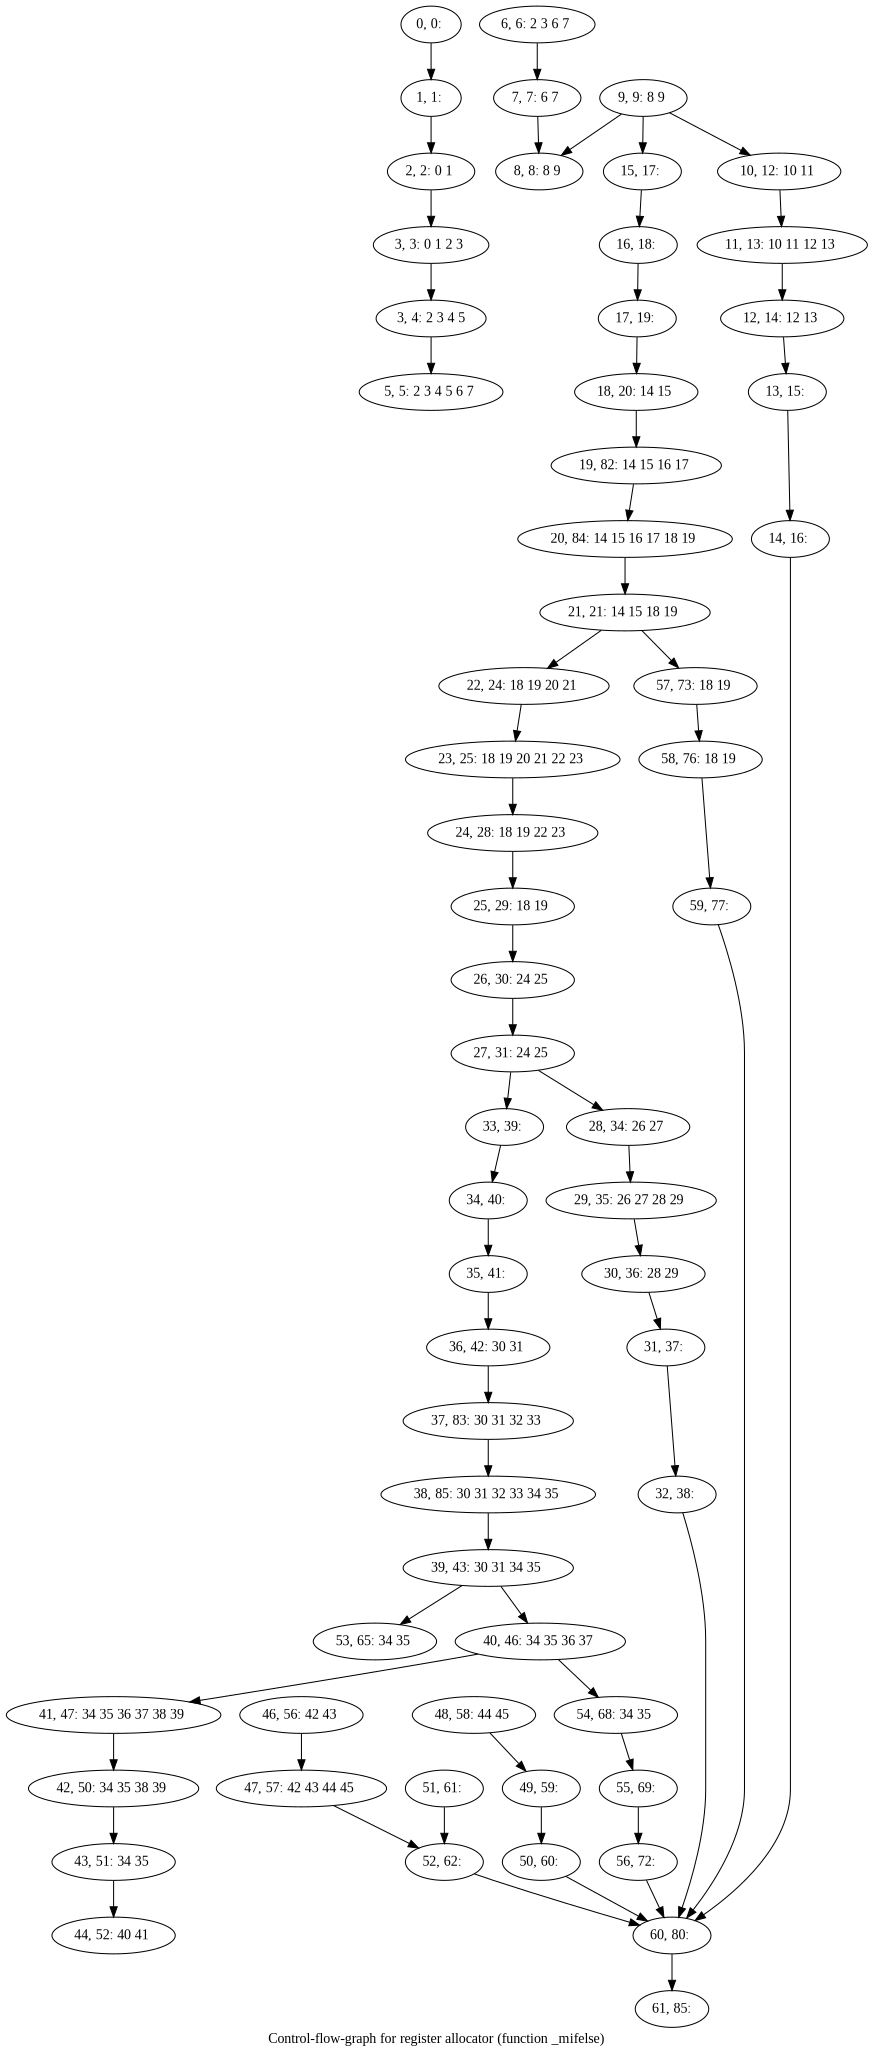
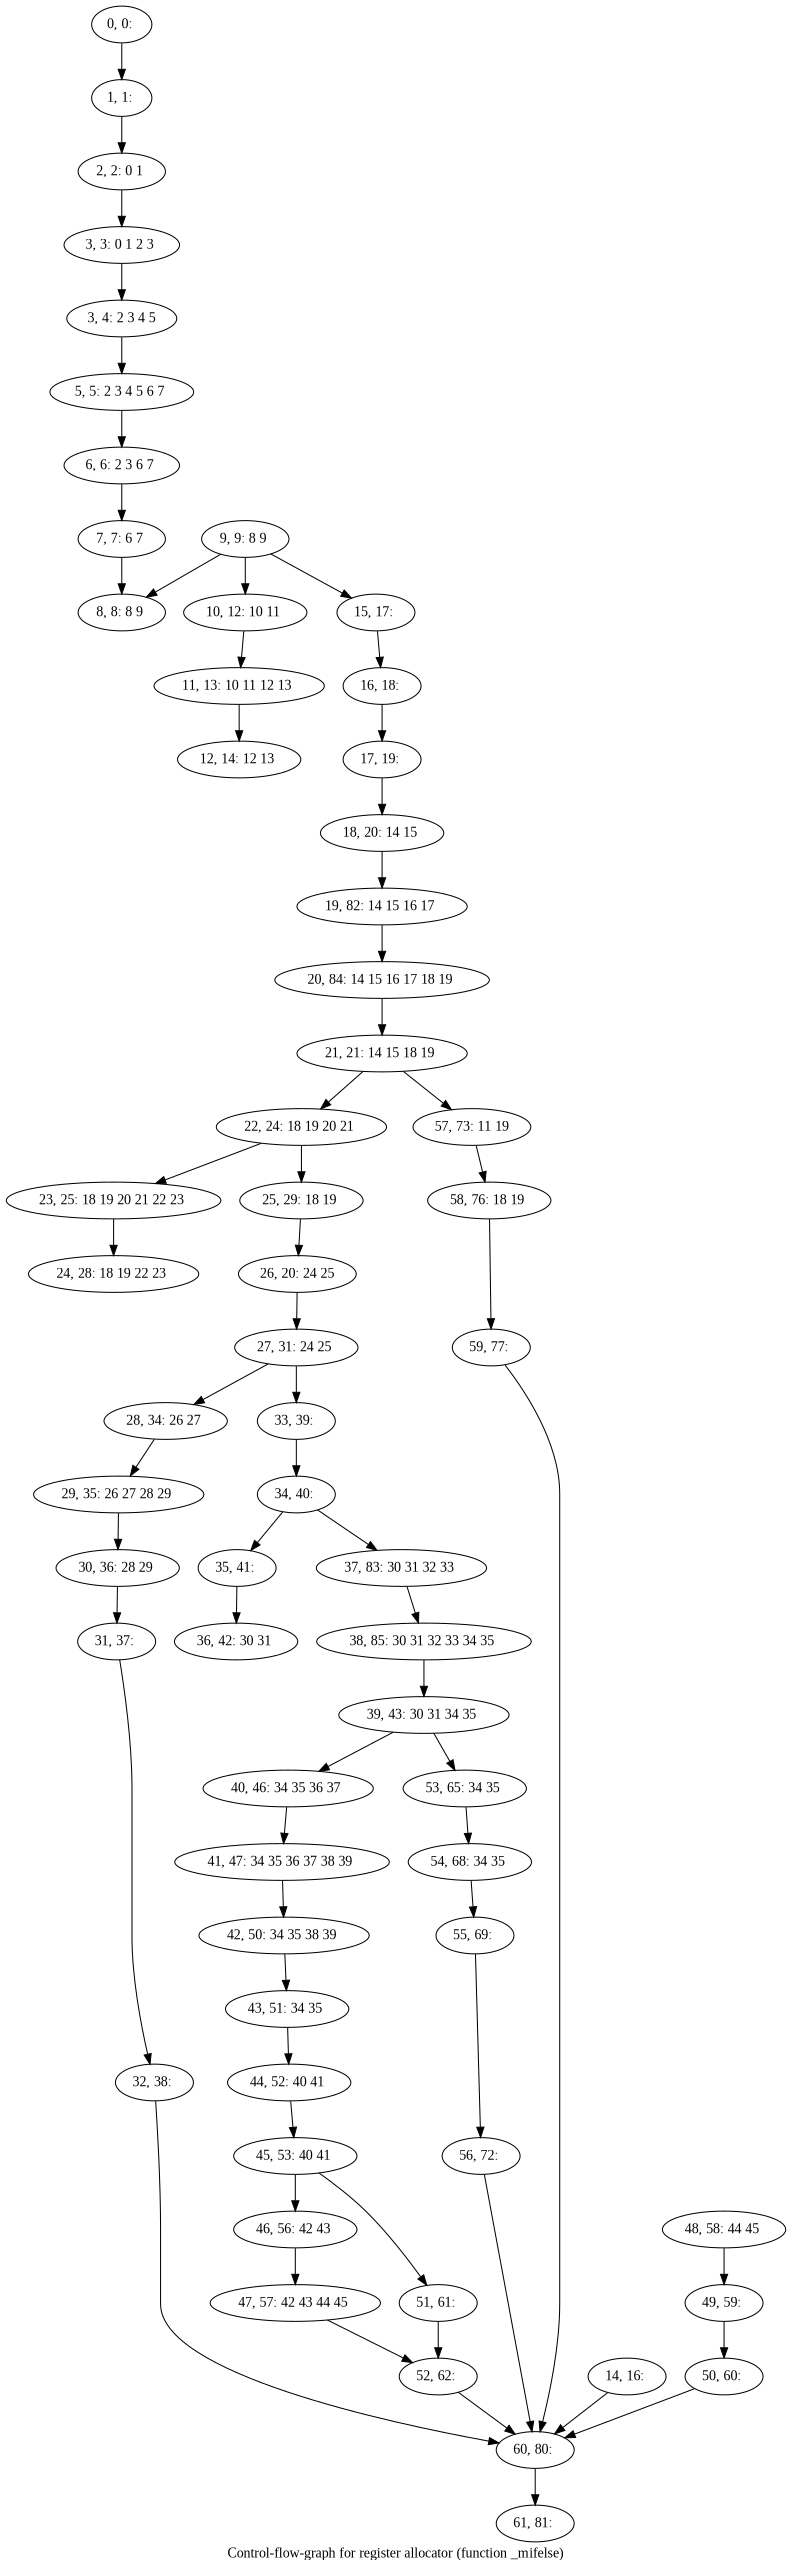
node "13, 15:": removed
edge "5, 5: 2 3 4 5 6 7" -> "6, 6: 2 3 6 7": added
node "57, 73: 18 19": label "57, 73: 18 19" -> "57, 73: 11 19"
edge "24, 28: 18 19 22 23" -> "25, 29: 18 19": now "22, 24: 18 19 20 21" -> "25, 29: 18 19"
node "26, 30: 24 25": label "26, 30: 24 25" -> "26, 20: 24 25"
edge "36, 42: 30 31" -> "37, 83: 30 31 32 33": now "34, 40:" -> "37, 83: 30 31 32 33"
edge "40, 46: 34 35 36 37" -> "54, 68: 34 35": now "53, 65: 34 35" -> "54, 68: 34 35"
node "61, 85:": label "61, 85:" -> "61, 81:"
node "45, 53: 40 41": added
